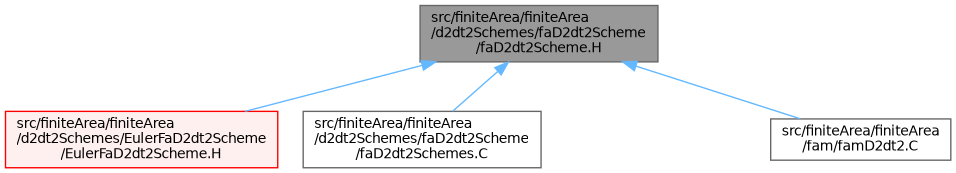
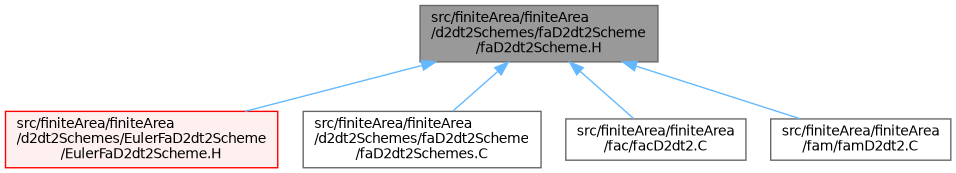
node "src/finiteArea/finiteArea /fac/facD2dt2.C": added
